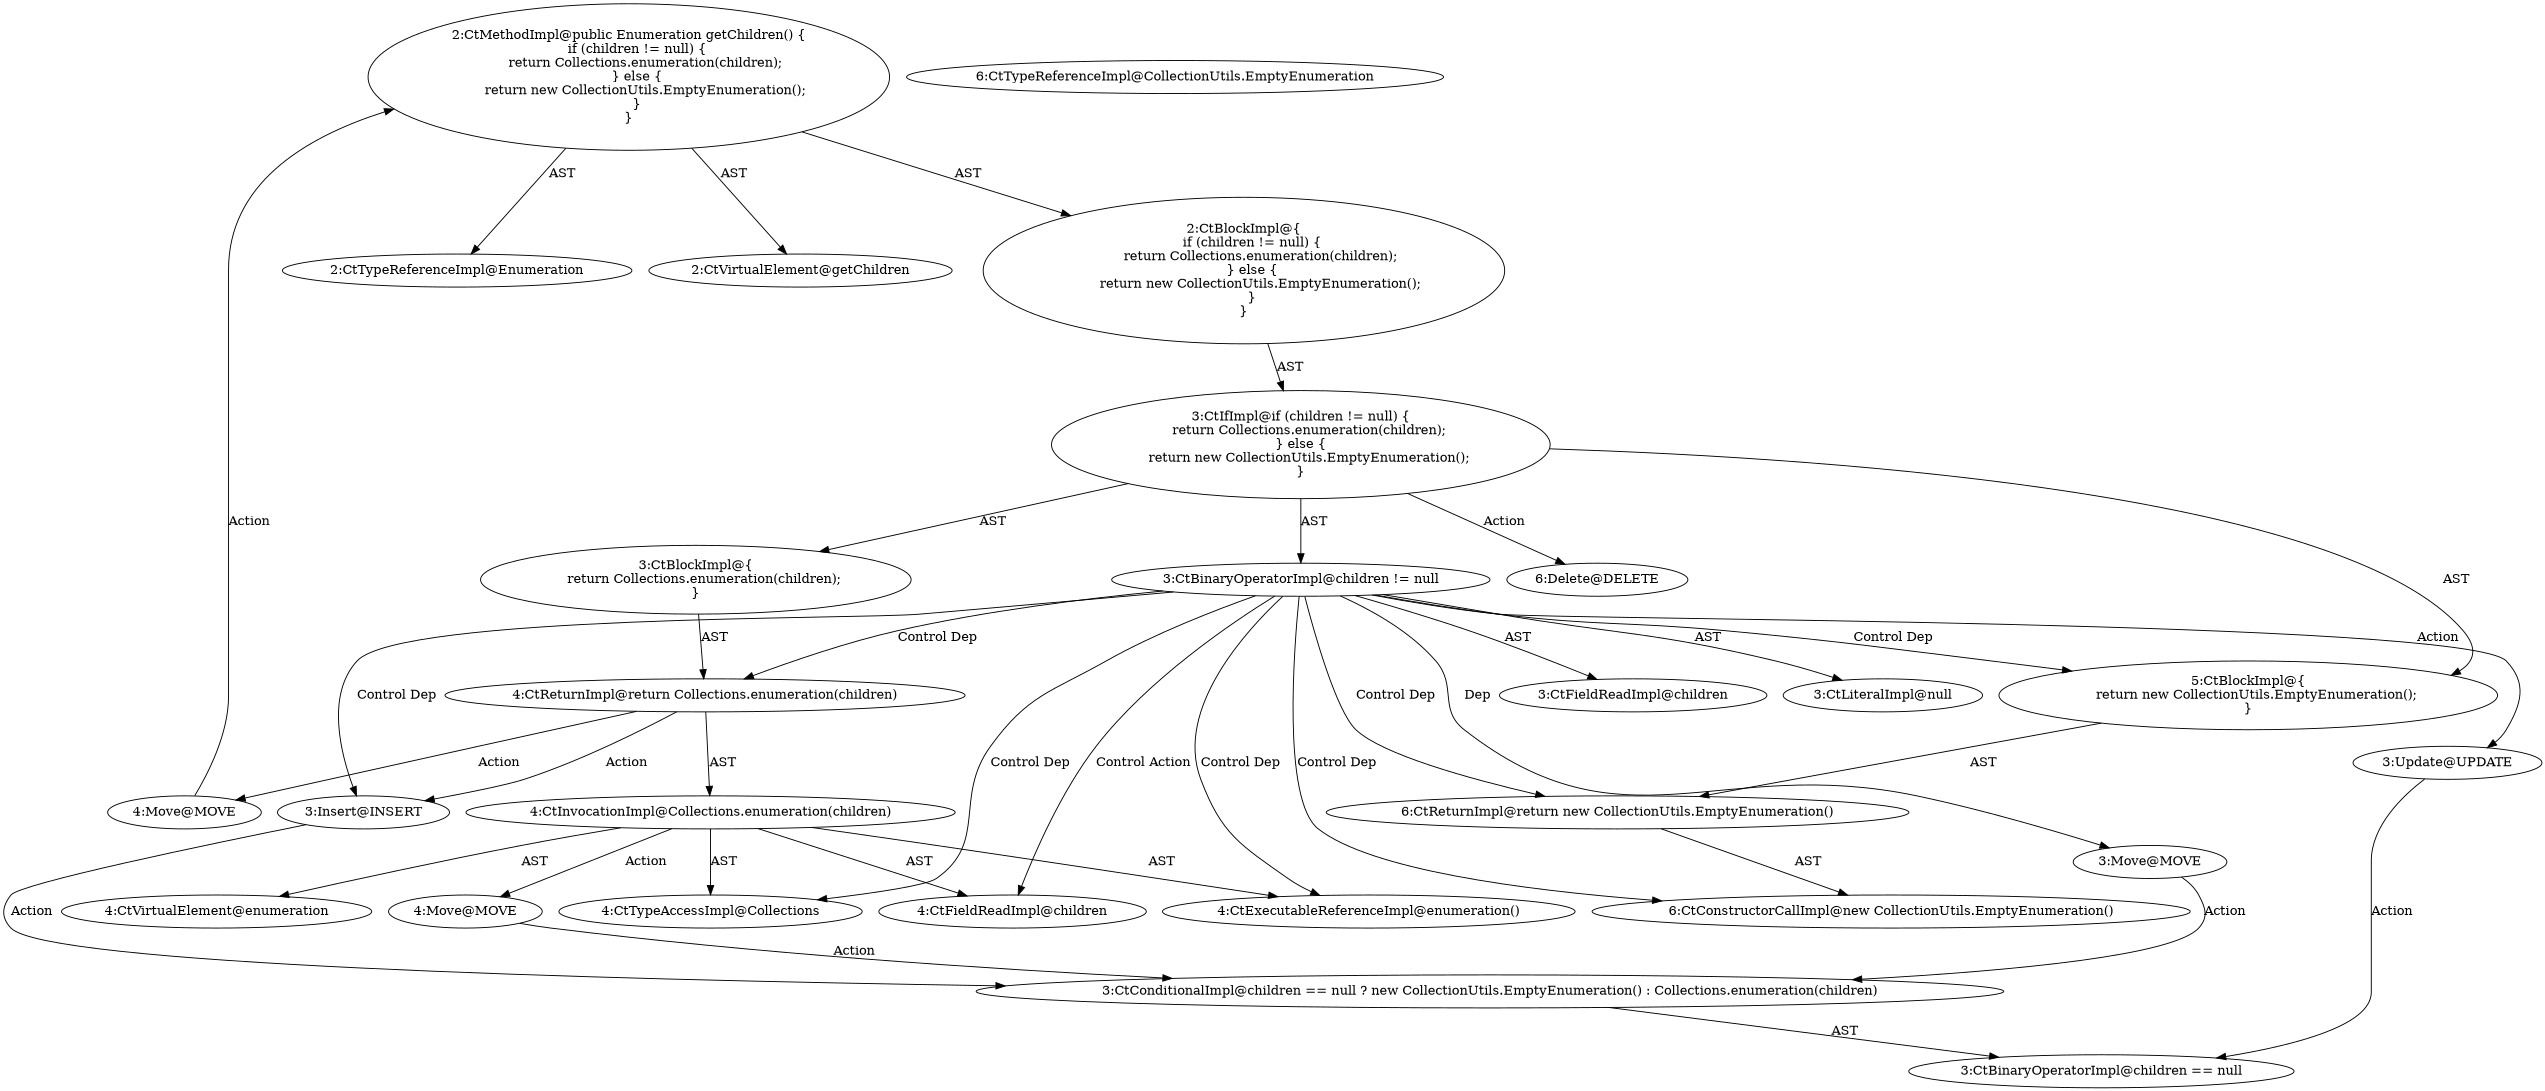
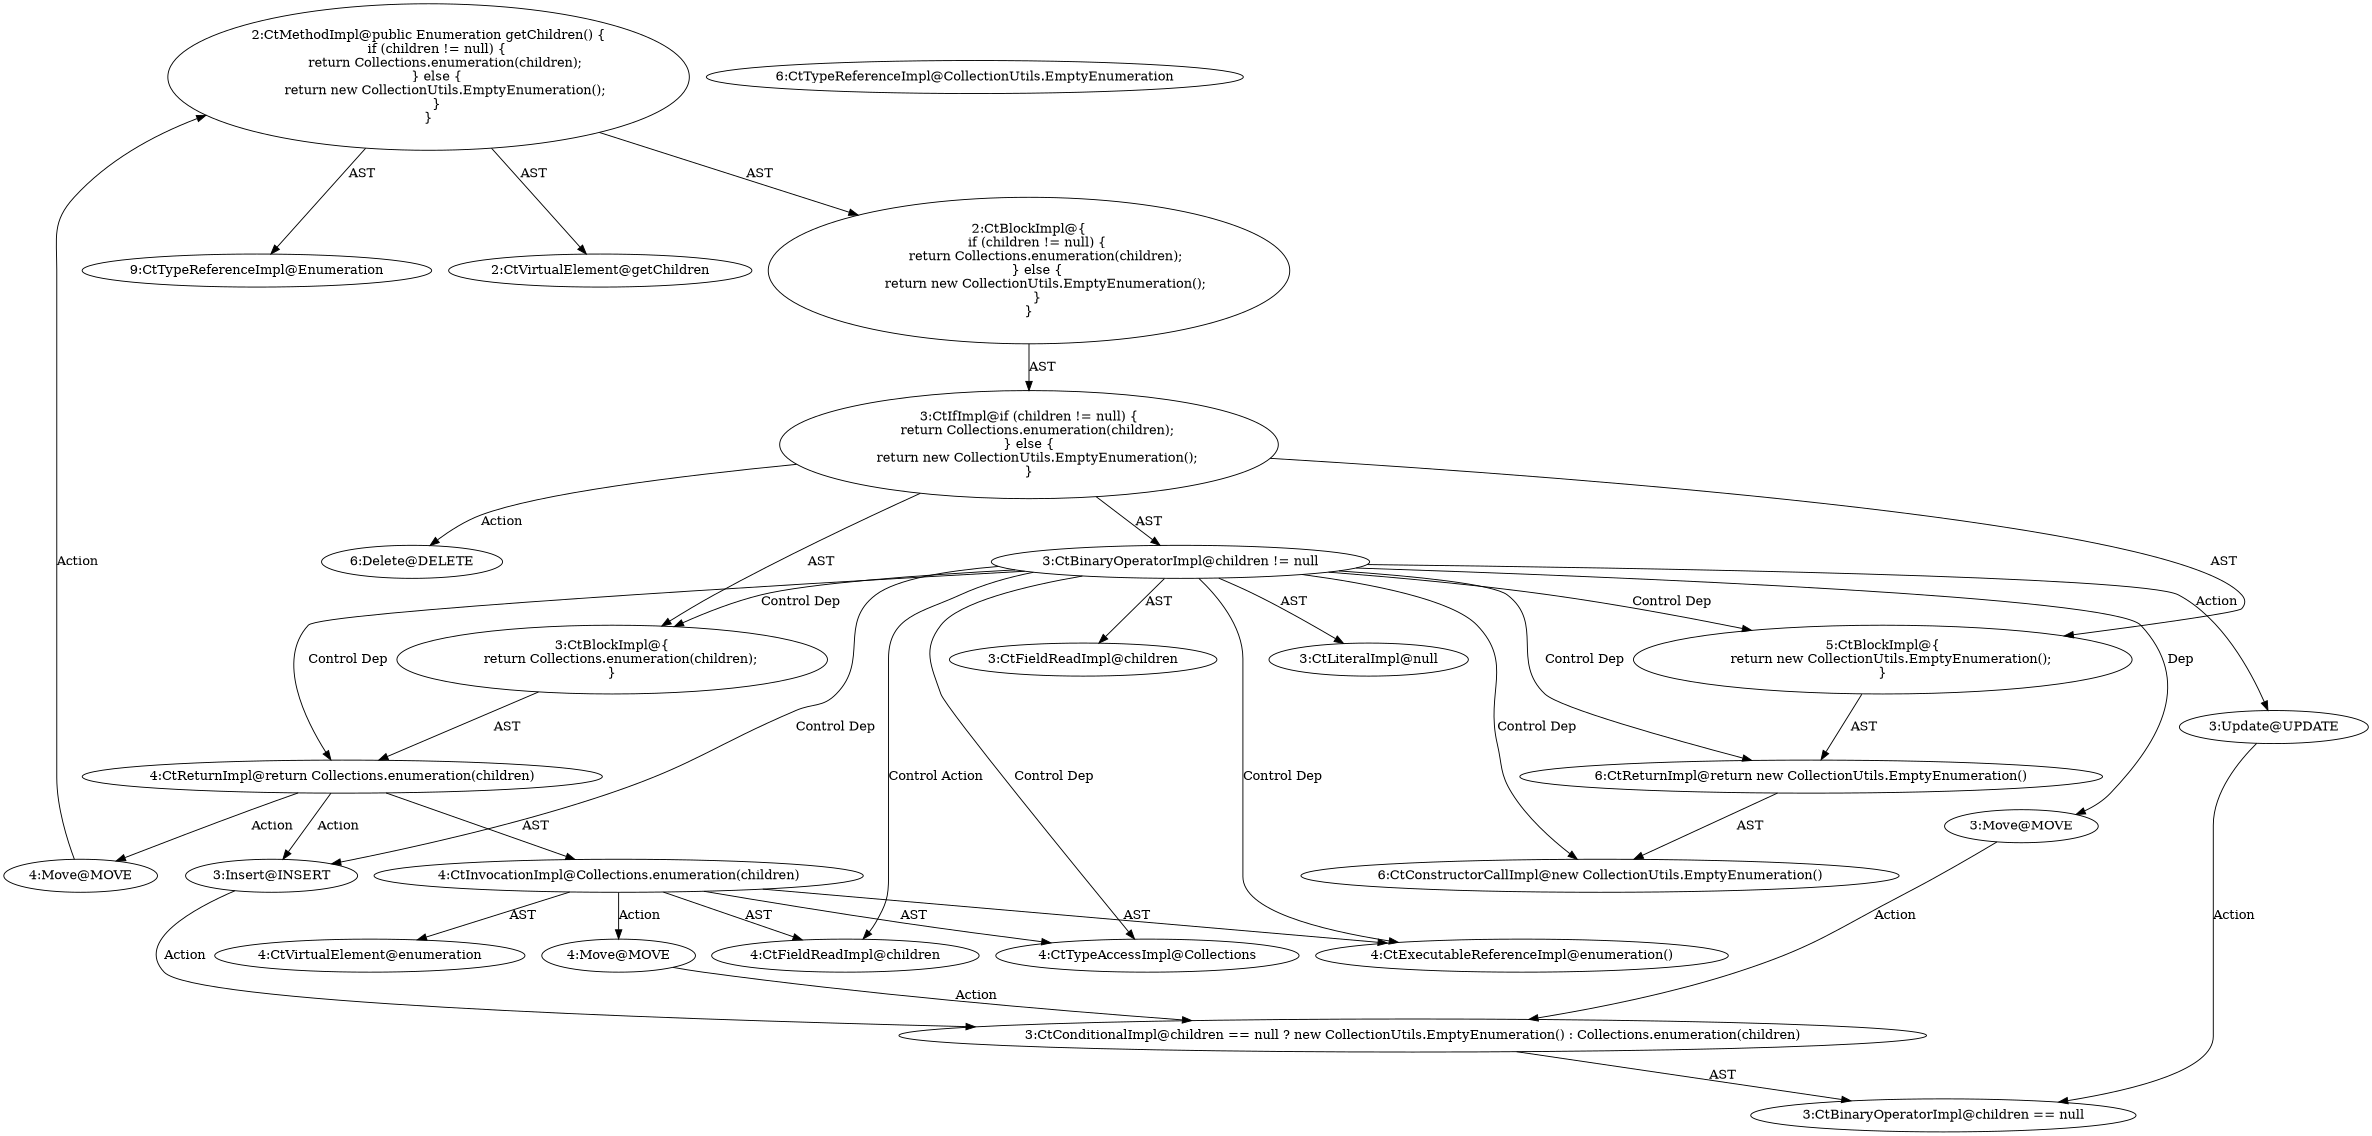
node "2:CtTypeReferenceImpl@Enumeration": label "2:CtTypeReferenceImpl@Enumeration" -> "9:CtTypeReferenceImpl@Enumeration"
edge "3:CtBinaryOperatorImpl@children != null" -> "3:CtBlockImpl@{ return Collections.enumeration(children); }": added, label "Control Dep"
